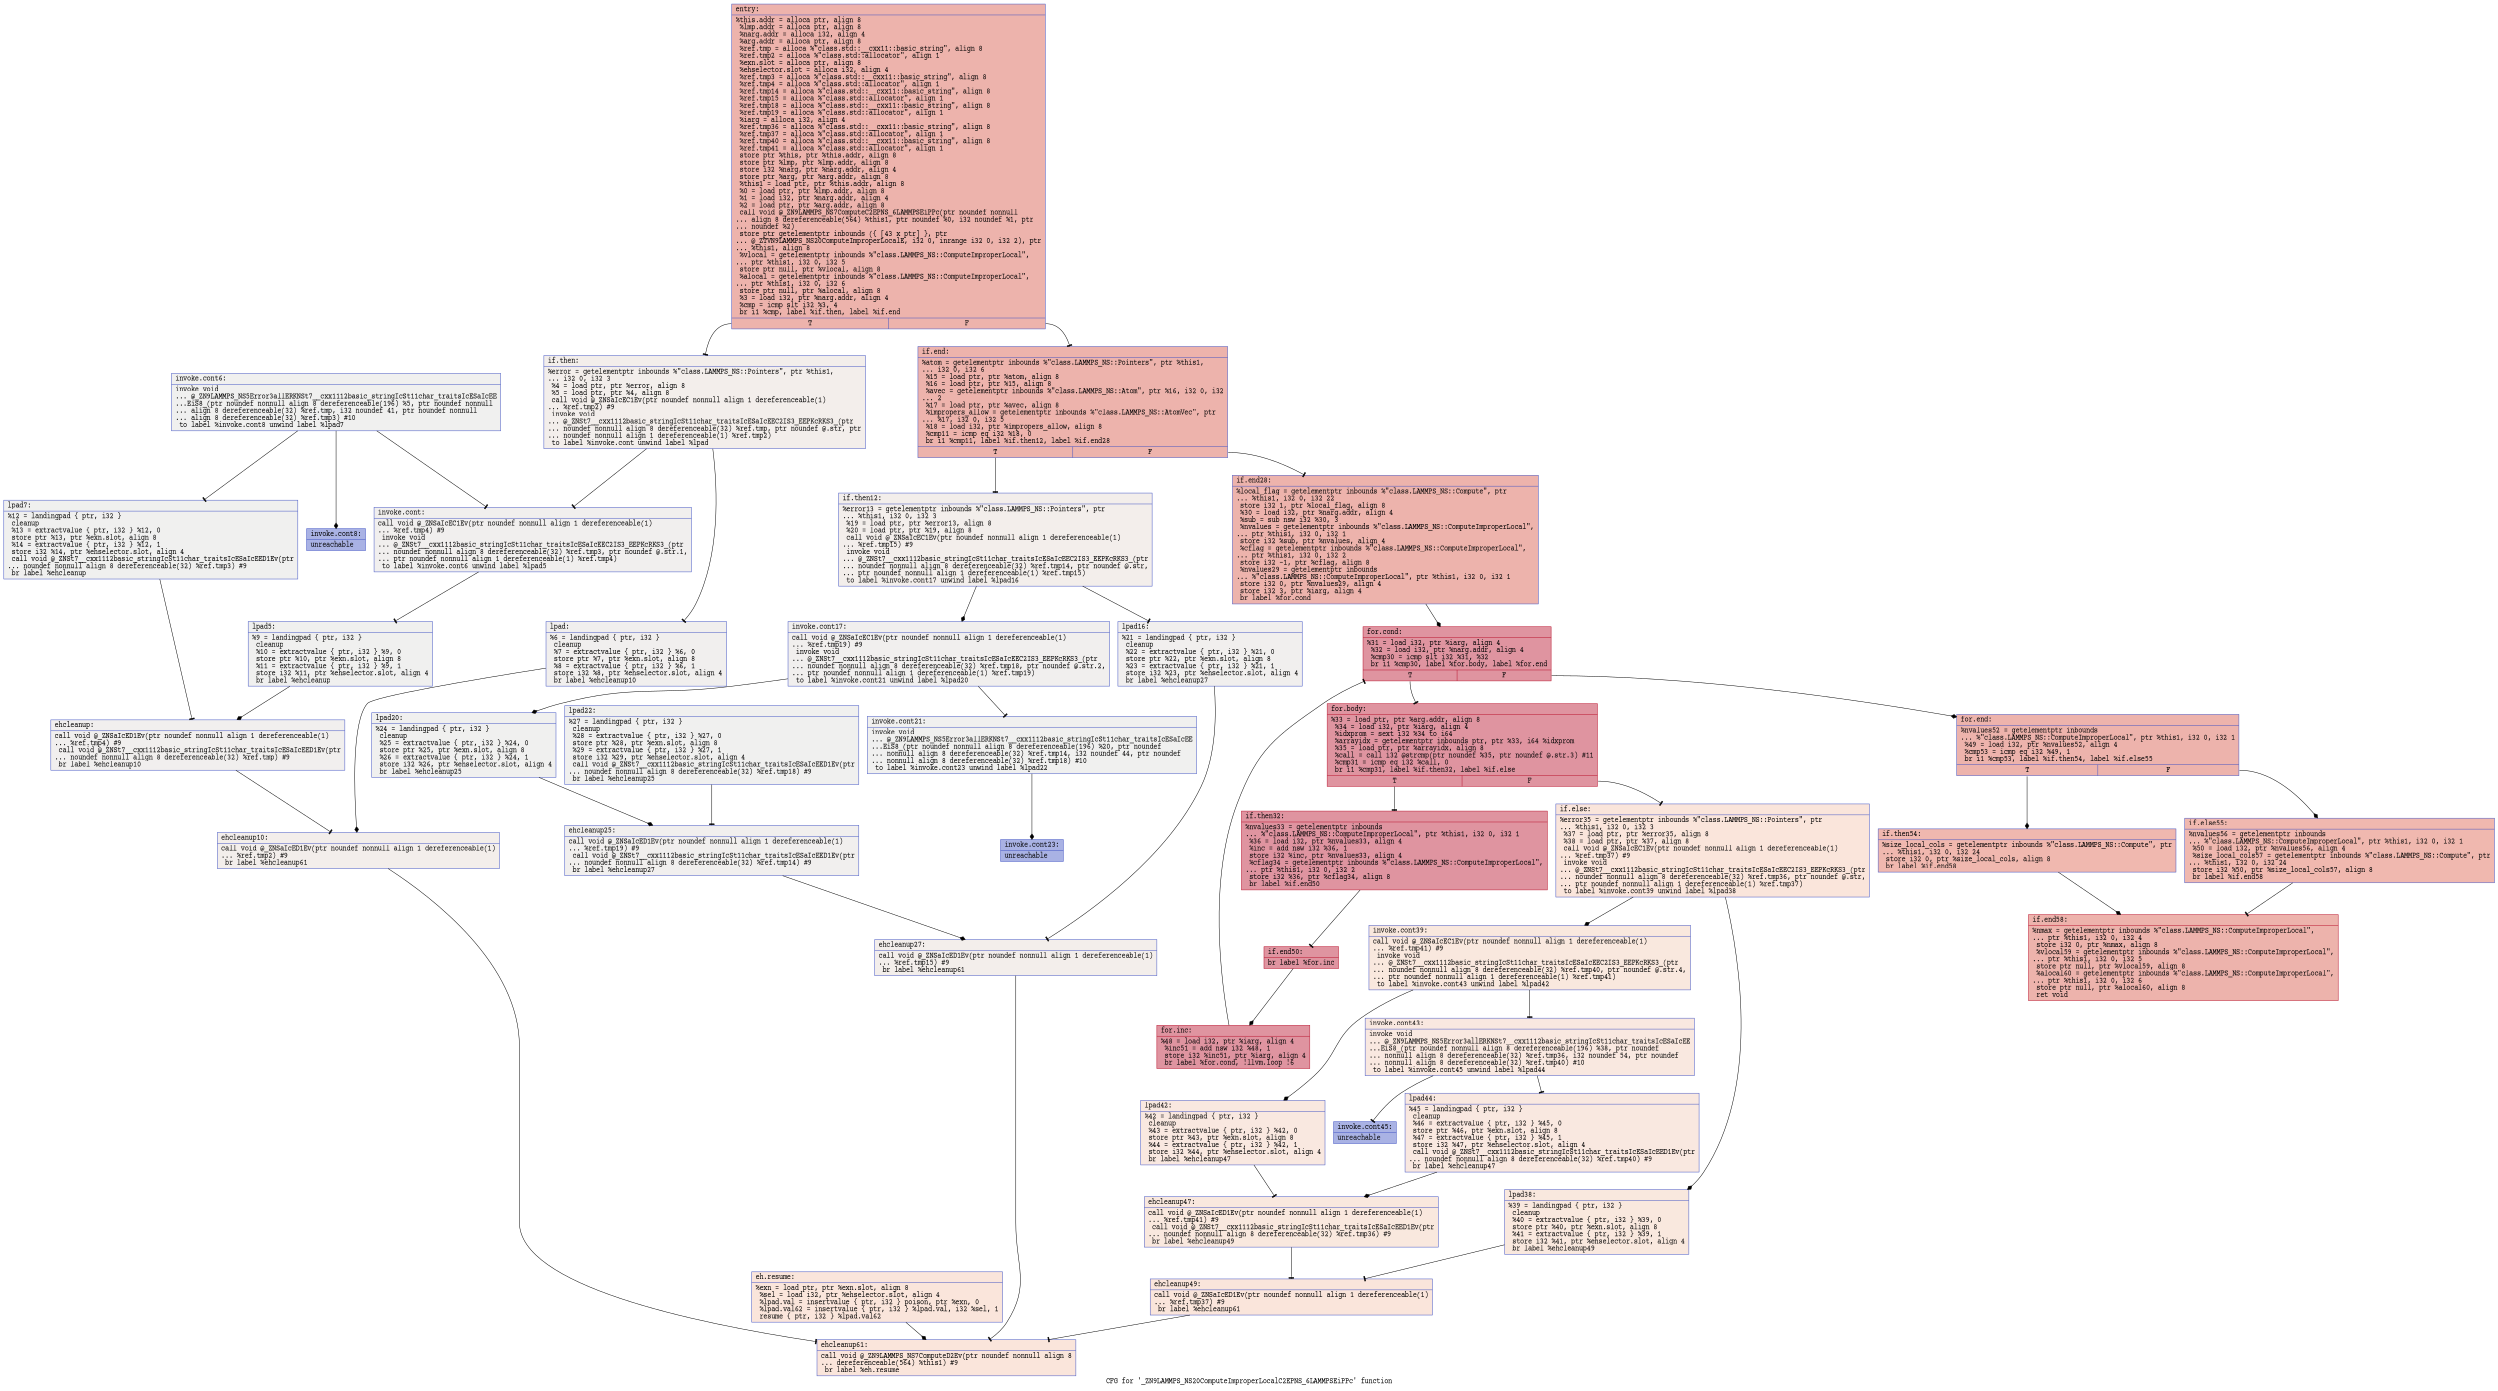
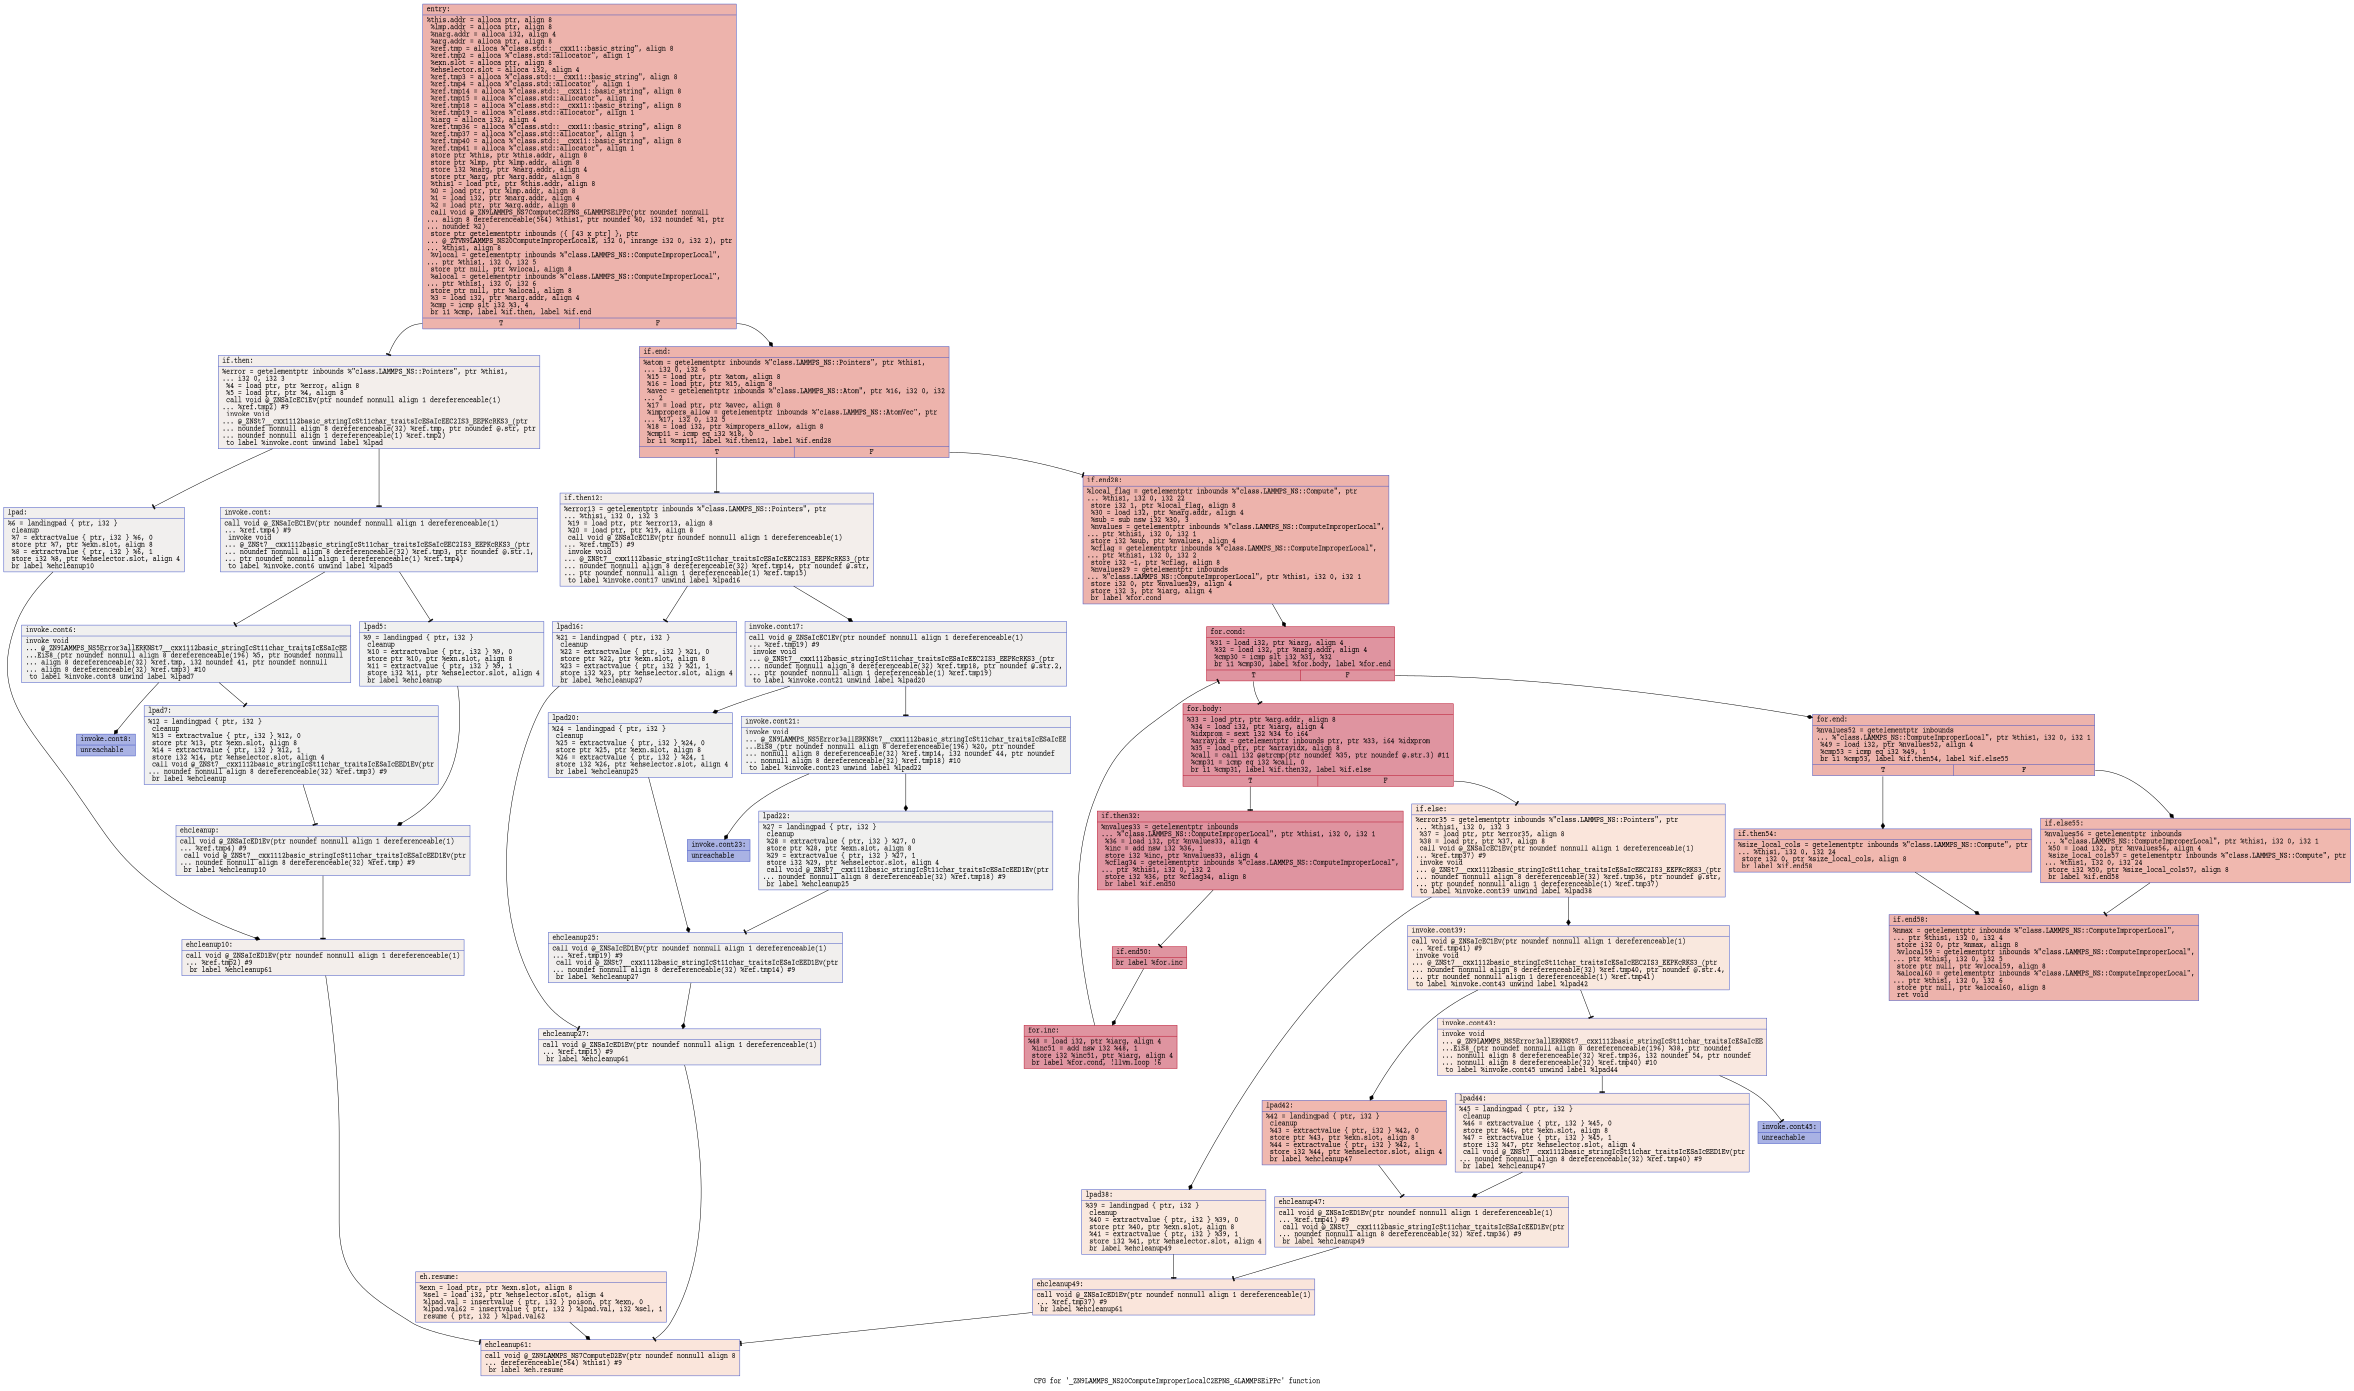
edge "entry:" -> "if.end:": arrowhead tee -> diamond
edge "invoke.cont6:" -> "invoke.cont:": reversed
edge "invoke.cont21:" -> "lpad22:": added
node "if.end58:": color #b70d28ff -> #3d50c3ff
node "lpad42:": fillcolor #f1ccb870 -> #dc5d4a70
